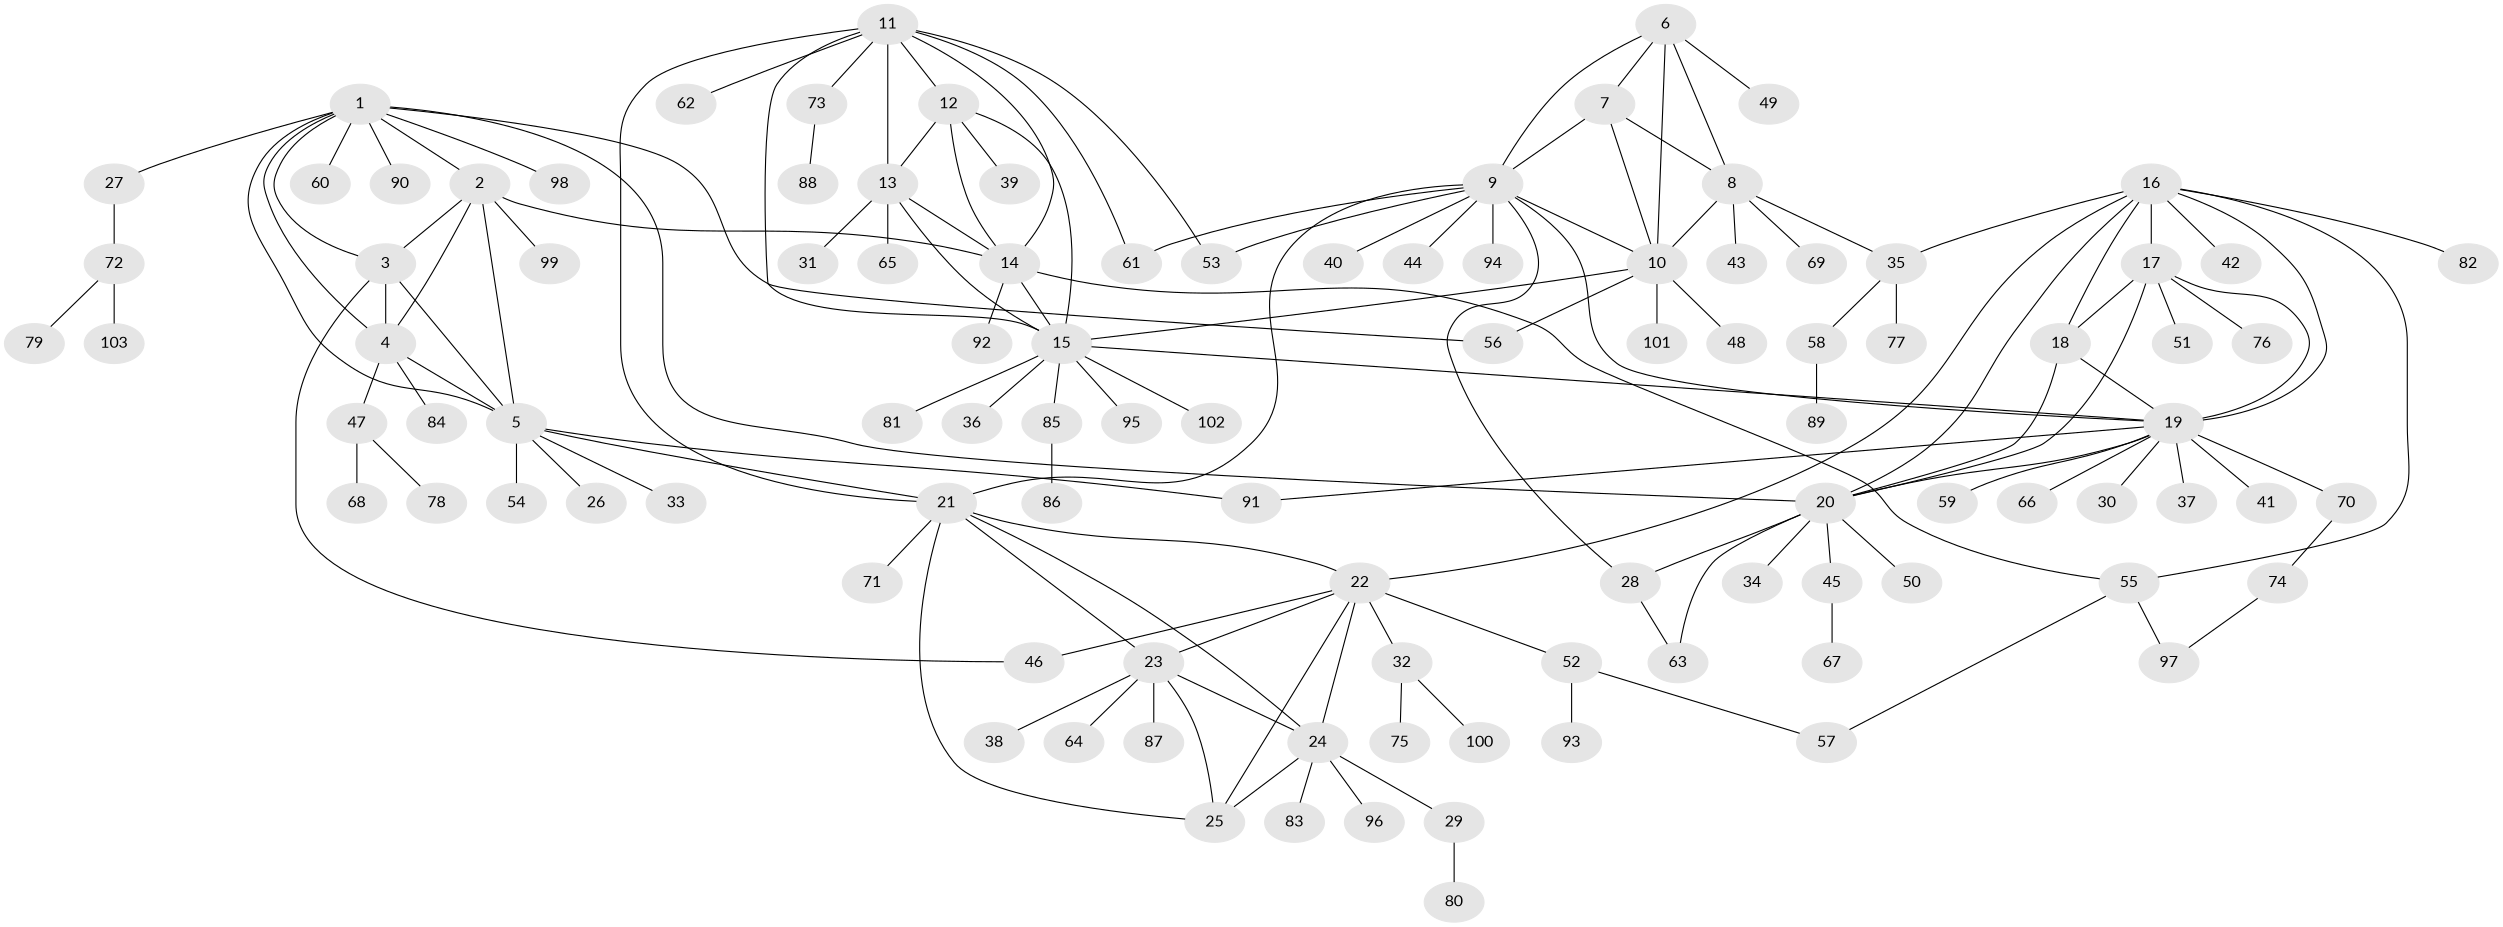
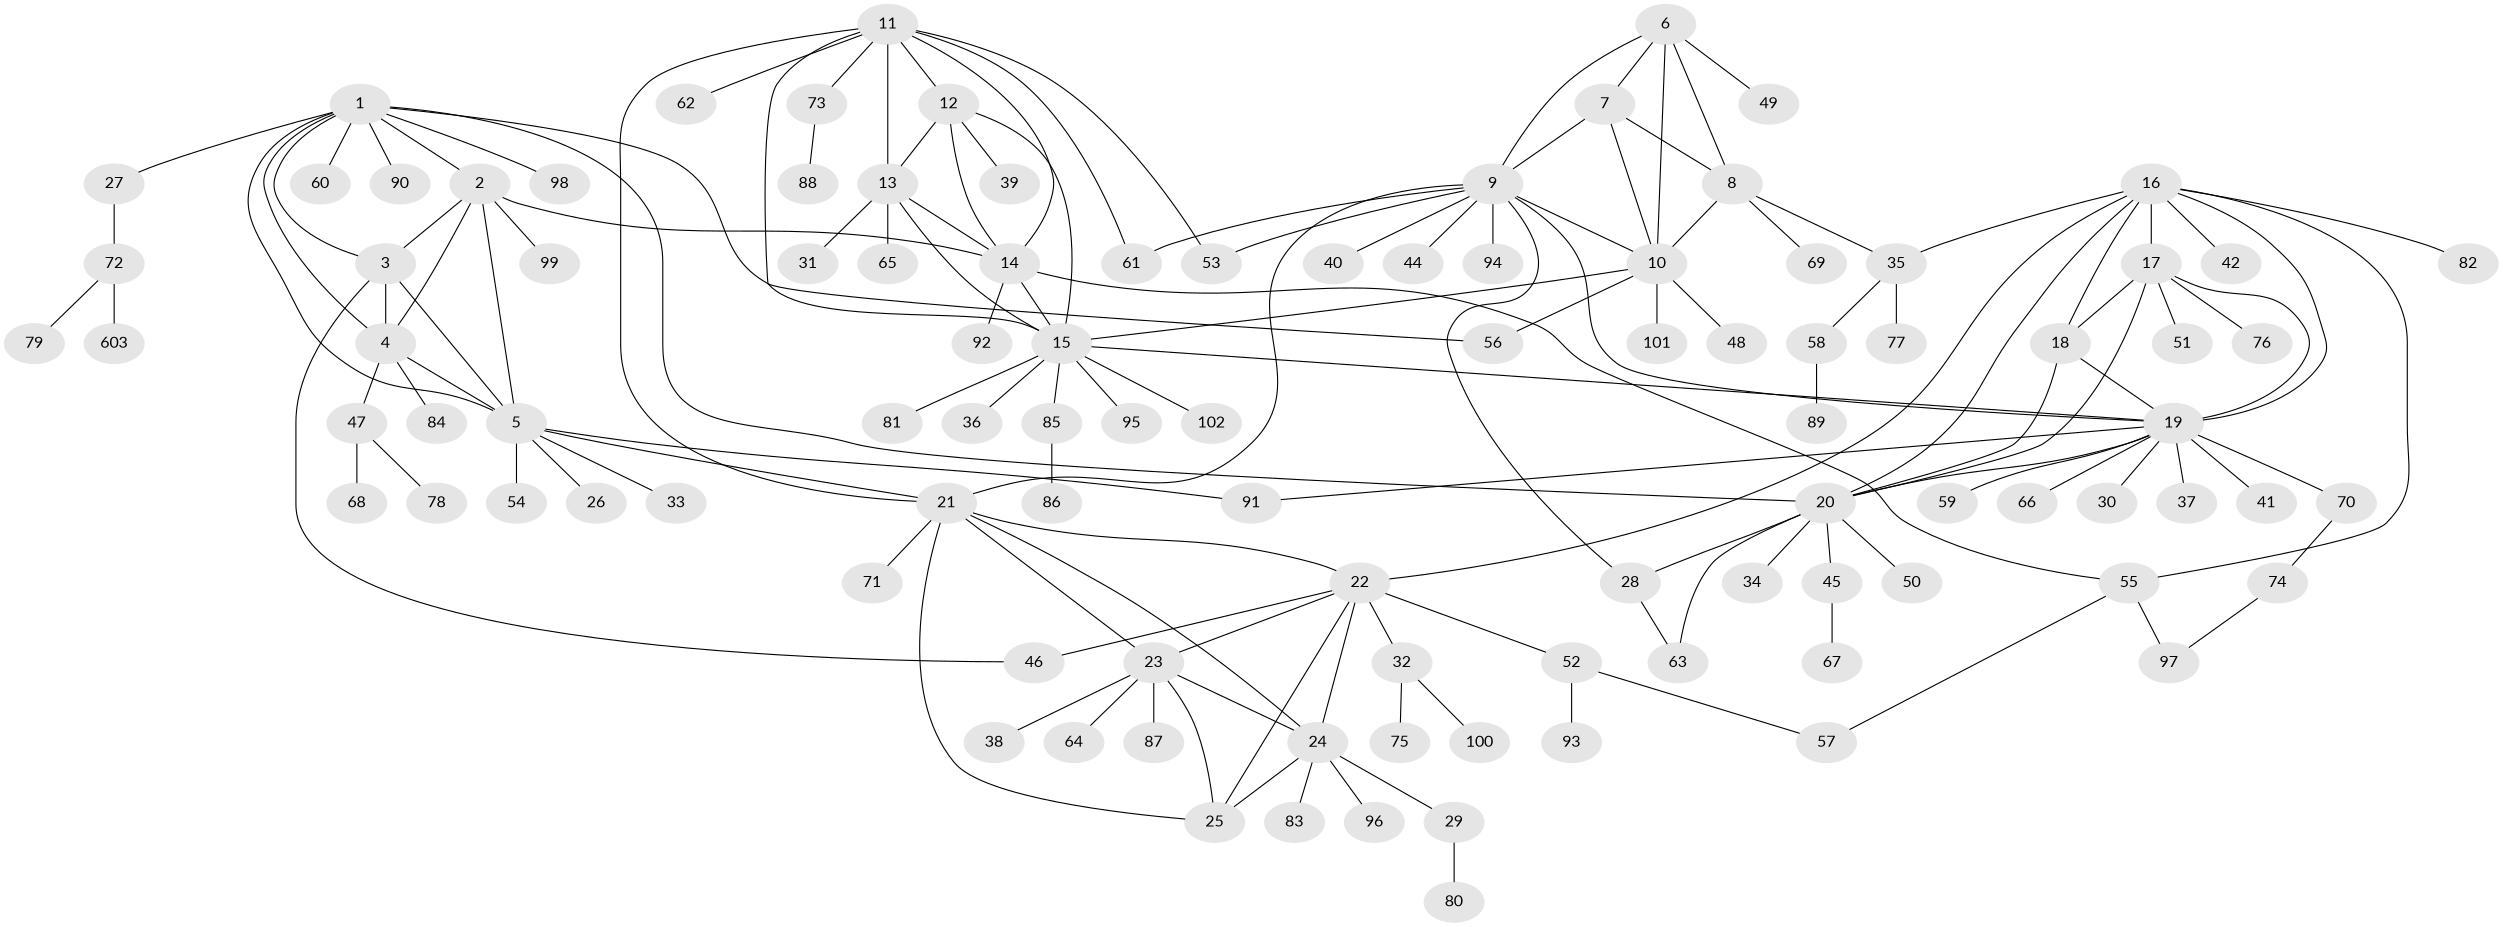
node "43": removed
node "103": label "103" -> "603"
